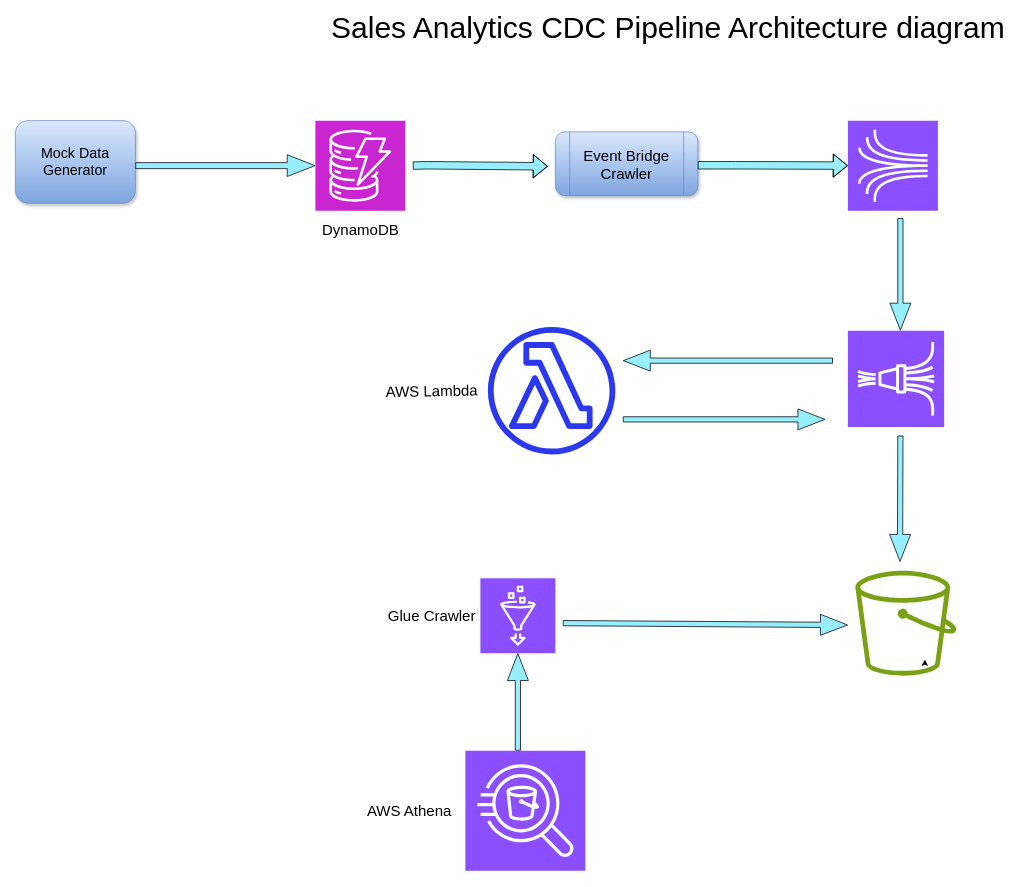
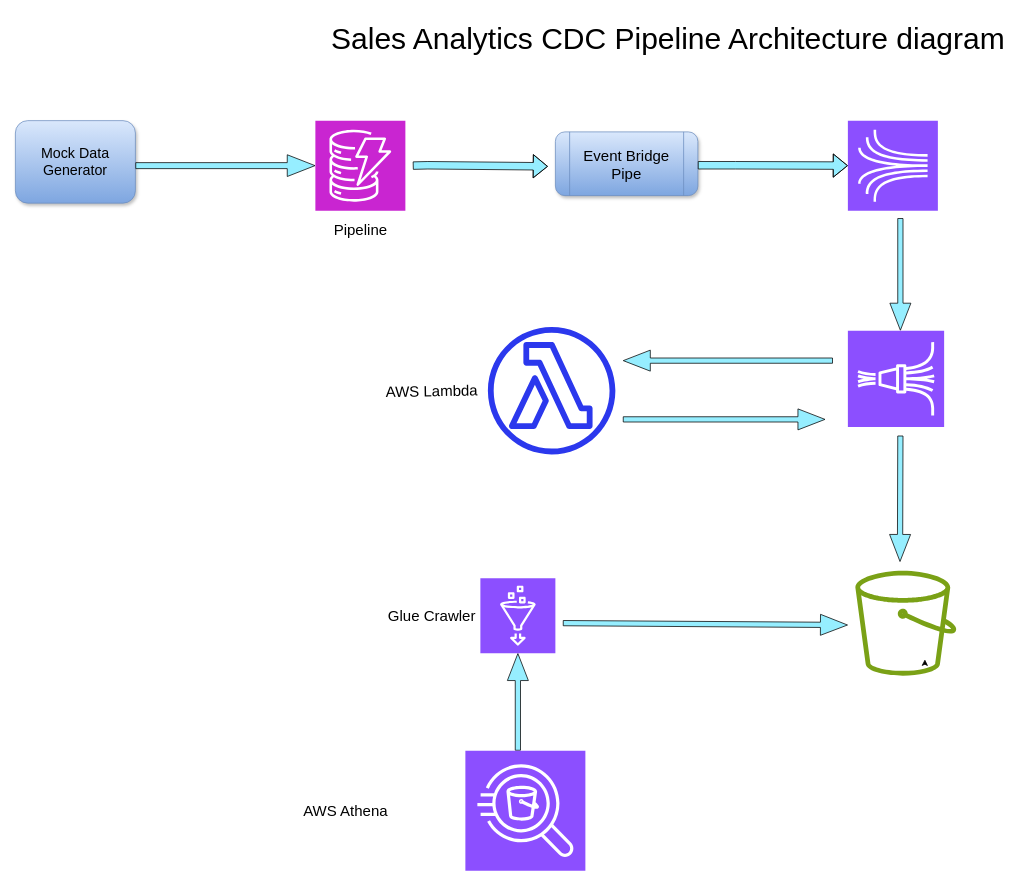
node "Sales Analytics CDC Pipeline Architecture diagram": moved (668, 27) -> (668, 38)
node "Event Bridge Crawler": label "Event Bridge Crawler" -> "Event Bridge Pipe"
node "DynamoDB": label "DynamoDB" -> "Pipeline"
node "AWS Athena": moved (409, 810) -> (345, 810)
